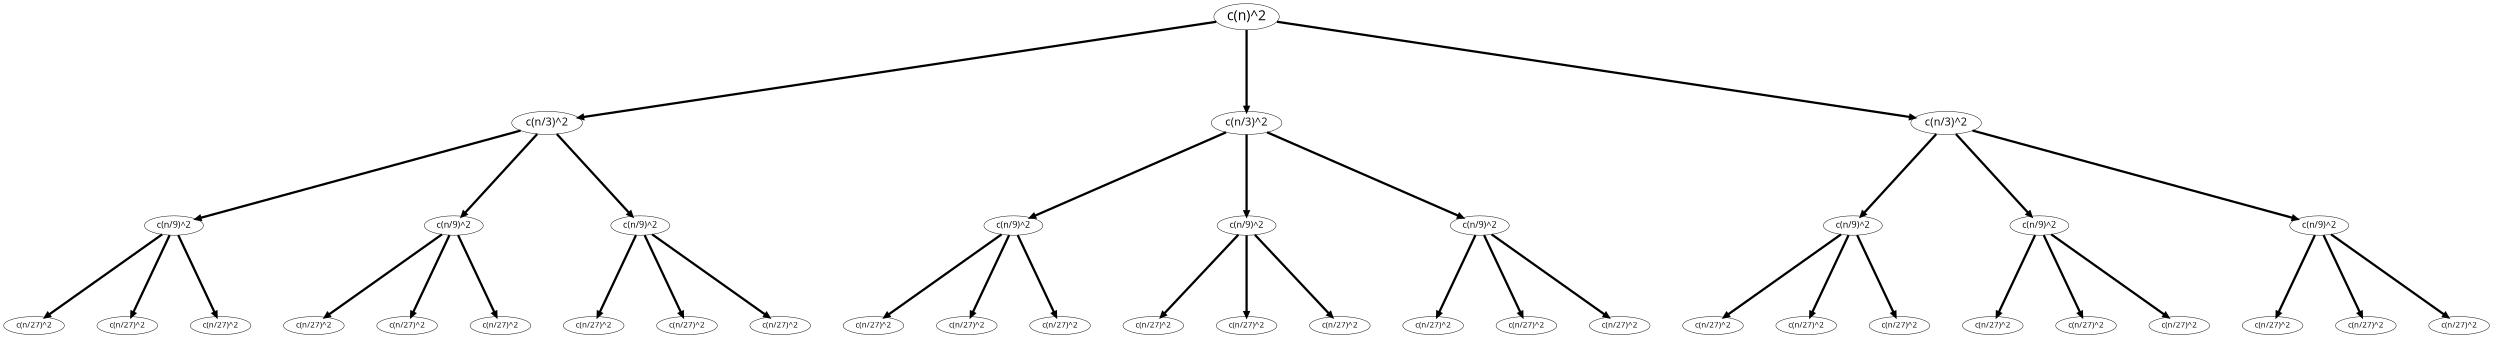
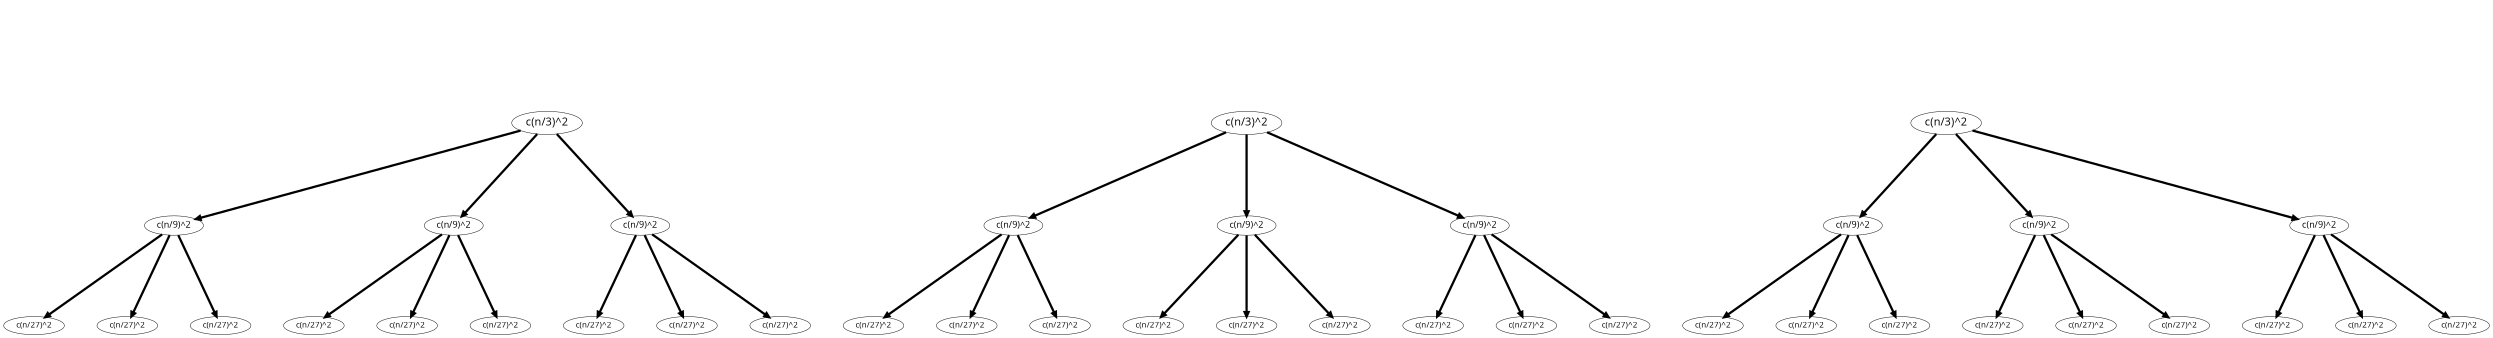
node "c(n)^2": removed
